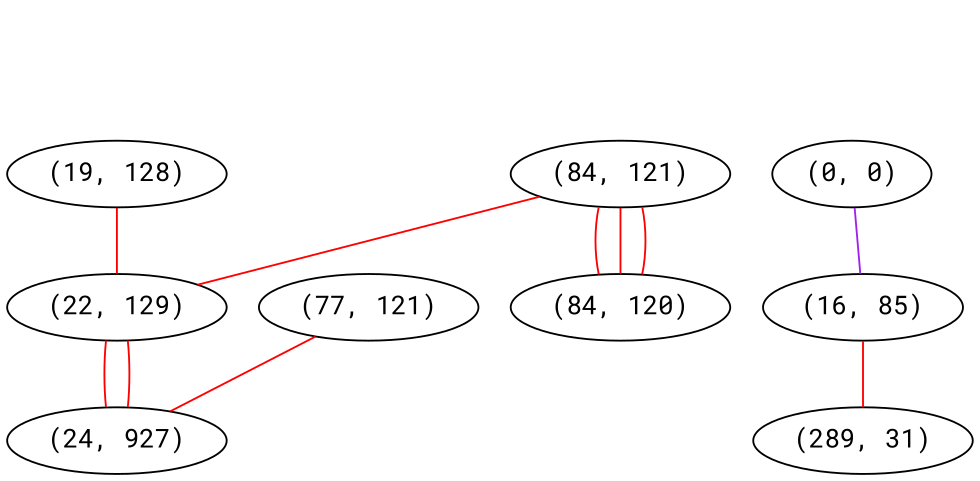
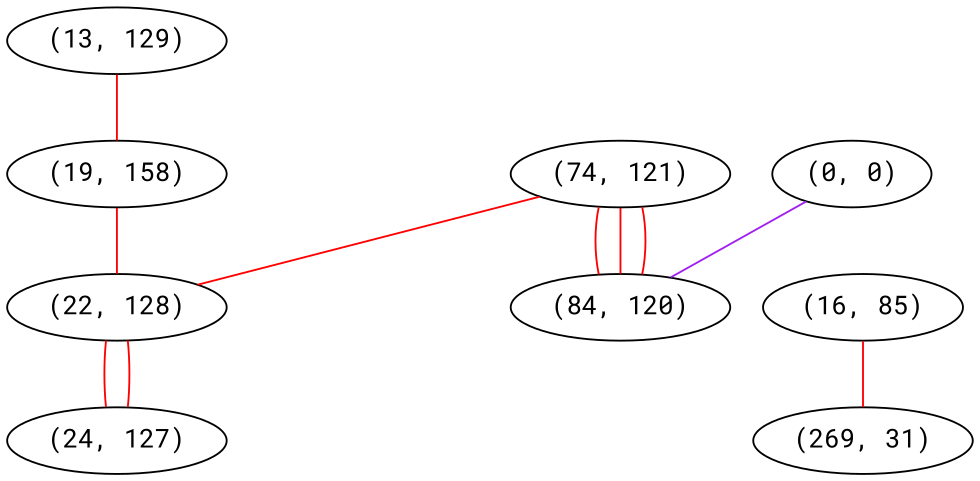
node "(13, 129)": added
node "(19, 128)": label "(19, 128)" -> "(19, 158)"
node "(84, 121)": label "(84, 121)" -> "(74, 121)"
edge "(0, 0)" -- "(16, 85)": now "(0, 0)" -- "(84, 120)"
node "(22, 129)": label "(22, 129)" -> "(22, 128)"
node "(77, 121)": removed
node "(24, 927)": label "(24, 927)" -> "(24, 127)"
node "(289, 31)": label "(289, 31)" -> "(269, 31)"
